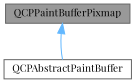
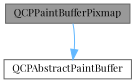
edge "QCPAbstractPaintBuffer" -> "QCPPaintBufferPixmap": reversed
